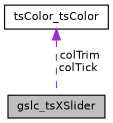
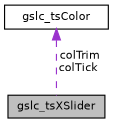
node "tsColor_tsColor": label "tsColor_tsColor" -> "gslc_tsColor"
